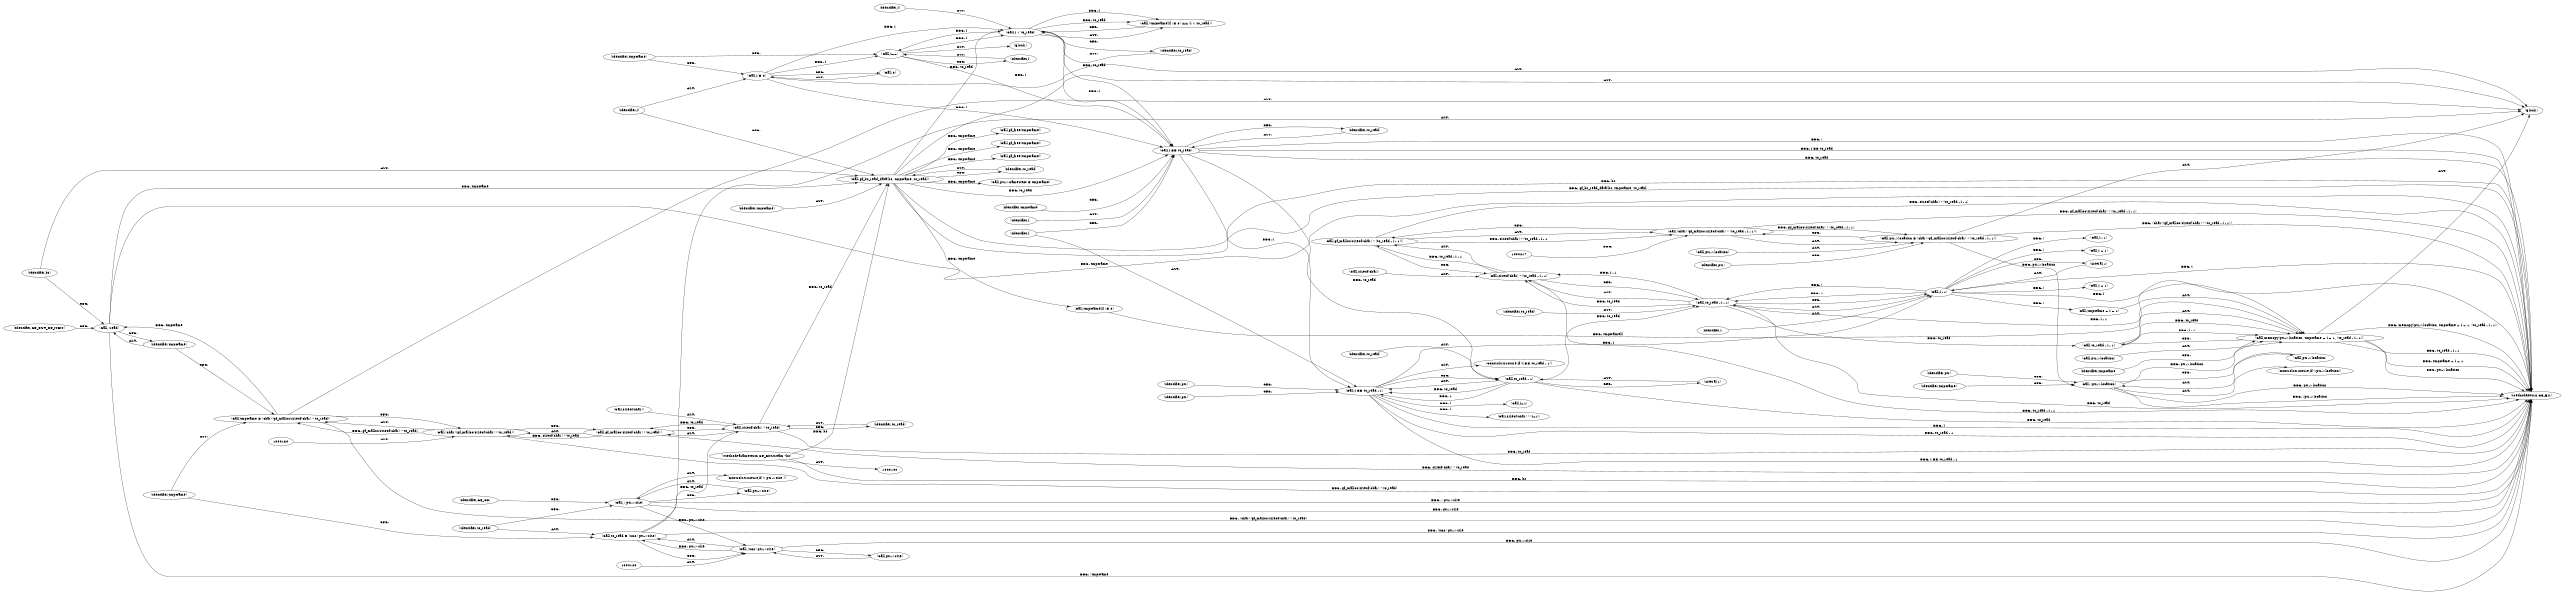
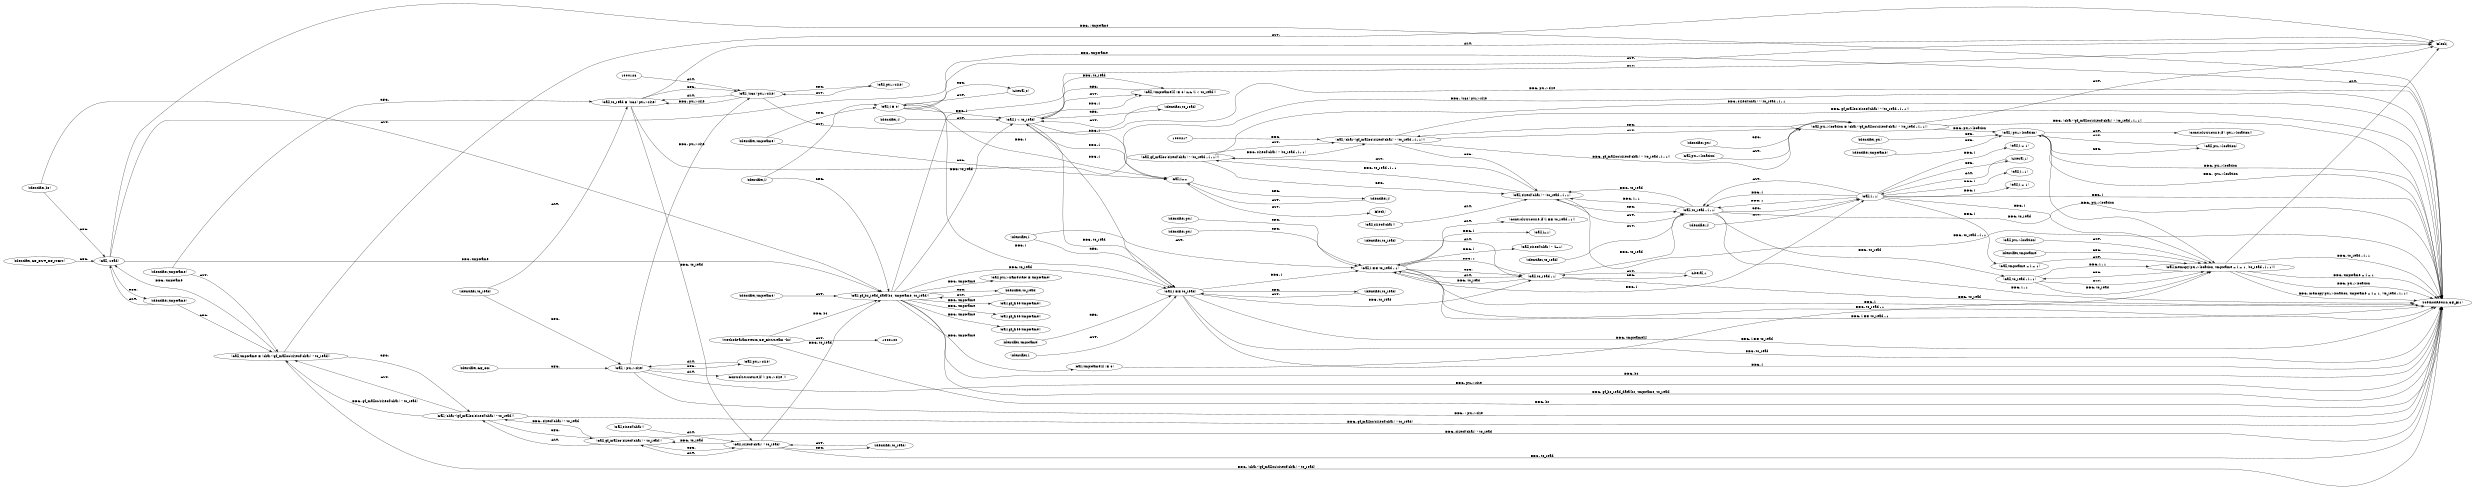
node "(Call,0)": label "(Call,0)" -> "(Literal,0)"
edge "(Call,i++)" -> "(Call,i == to_read)": removed, label "DDG: i"
edge "(Call,(char*)gf_malloc(sizeof(char) * (to_read - i - 1)))" -> "(Call,gf_malloc(sizeof(char) * (to_read - i - 1)))": now "(Call,(char*)gf_malloc(sizeof(char) * (to_read - i - 1)))" -> "(Call,sizeof(char) * (to_read - i - 1))"
node "1000130": removed
